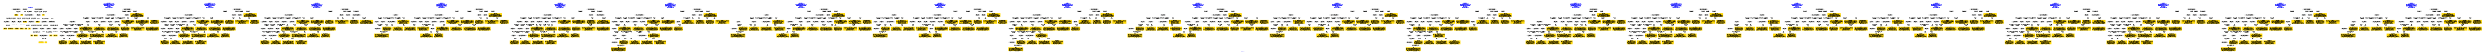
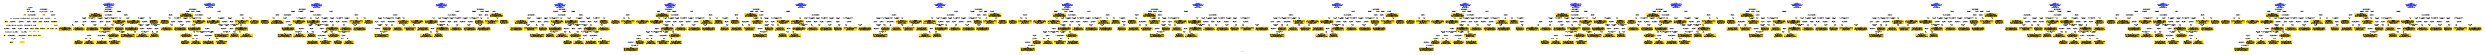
node "ProvenanceTypeURI": fillcolor lightgray -> gold
edge "E53_Place1" -> "E44_Place_Appellation1": added, label "P1_is_identified_by"
node "Who": removed
